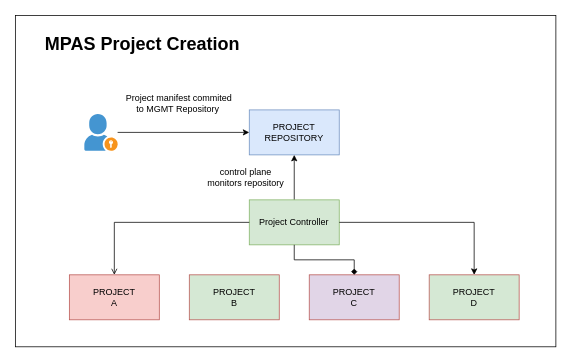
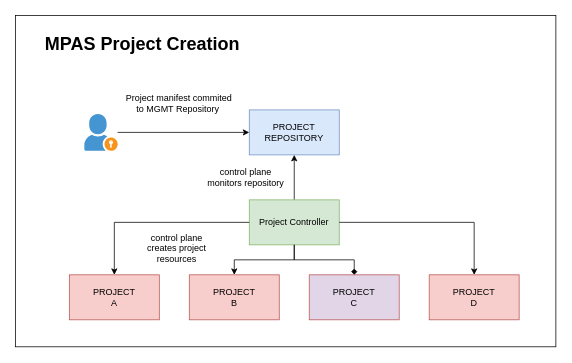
node "control plane creates project resources": added
edge "Project Controller" -> "PROJECT B": added
edge "Project Controller" -> "PROJECT A": arrowhead open -> classic
node "PROJECT B": fillcolor #d5e8d4 -> #f8cecc
node "PROJECT D": fillcolor #d5e8d4 -> #f8cecc
